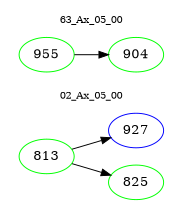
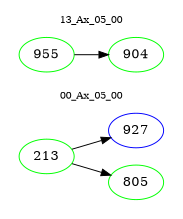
cluster "63_Ax_05_00": label "63_Ax_05_00" -> "13_Ax_05_00"
cluster "02_Ax_05_00": label "02_Ax_05_00" -> "00_Ax_05_00"
node "813": label "813" -> "213"
node "825": label "825" -> "805"
